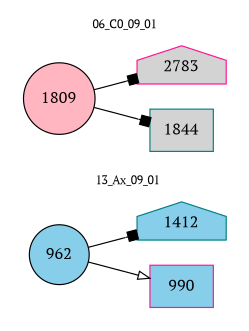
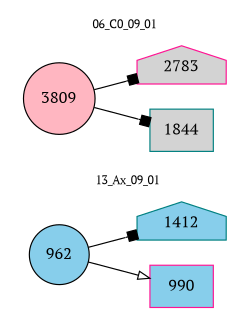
node "1809": label "1809" -> "3809"
